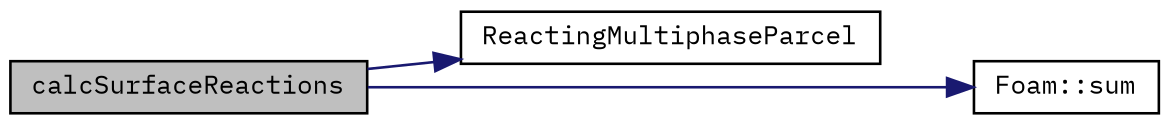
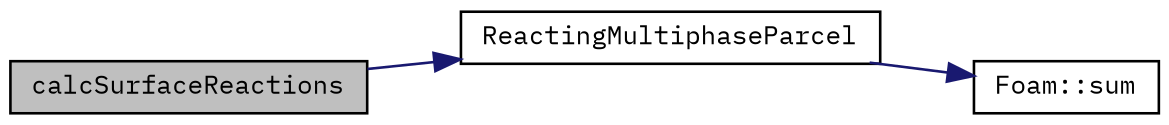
edge "calcSurfaceReactions" -> "Foam::sum": now "ReactingMultiphaseParcel" -> "Foam::sum"
